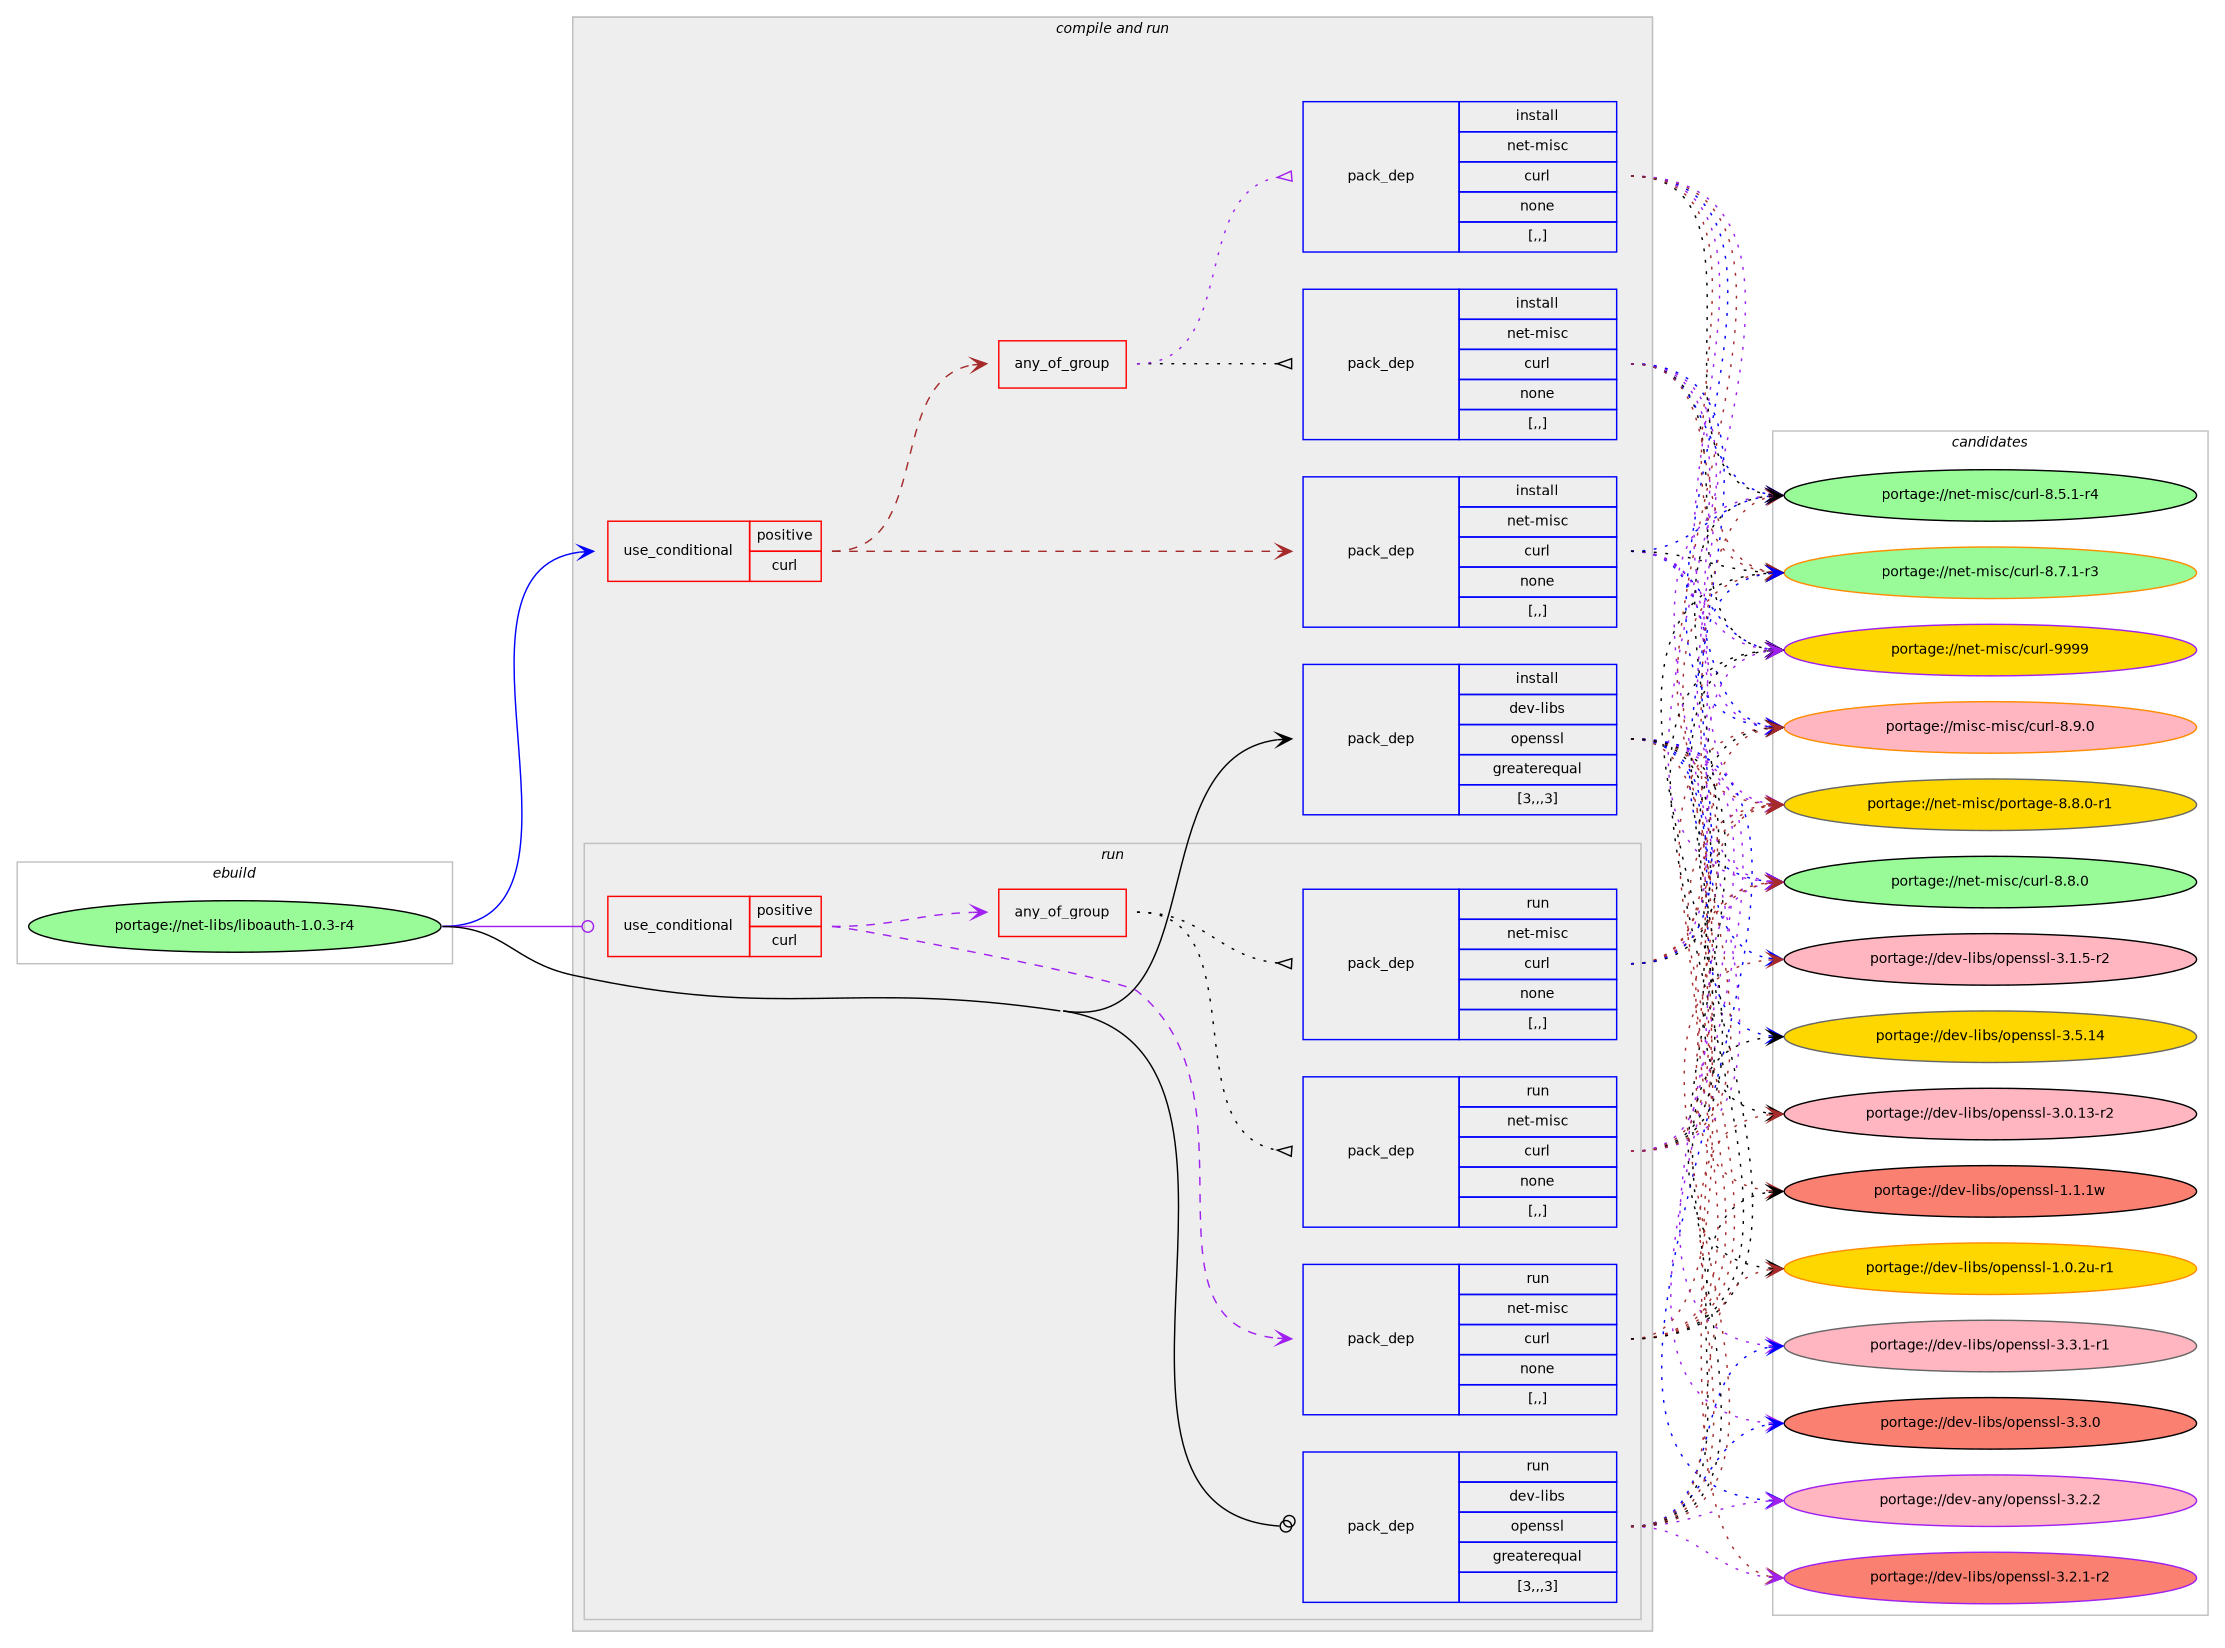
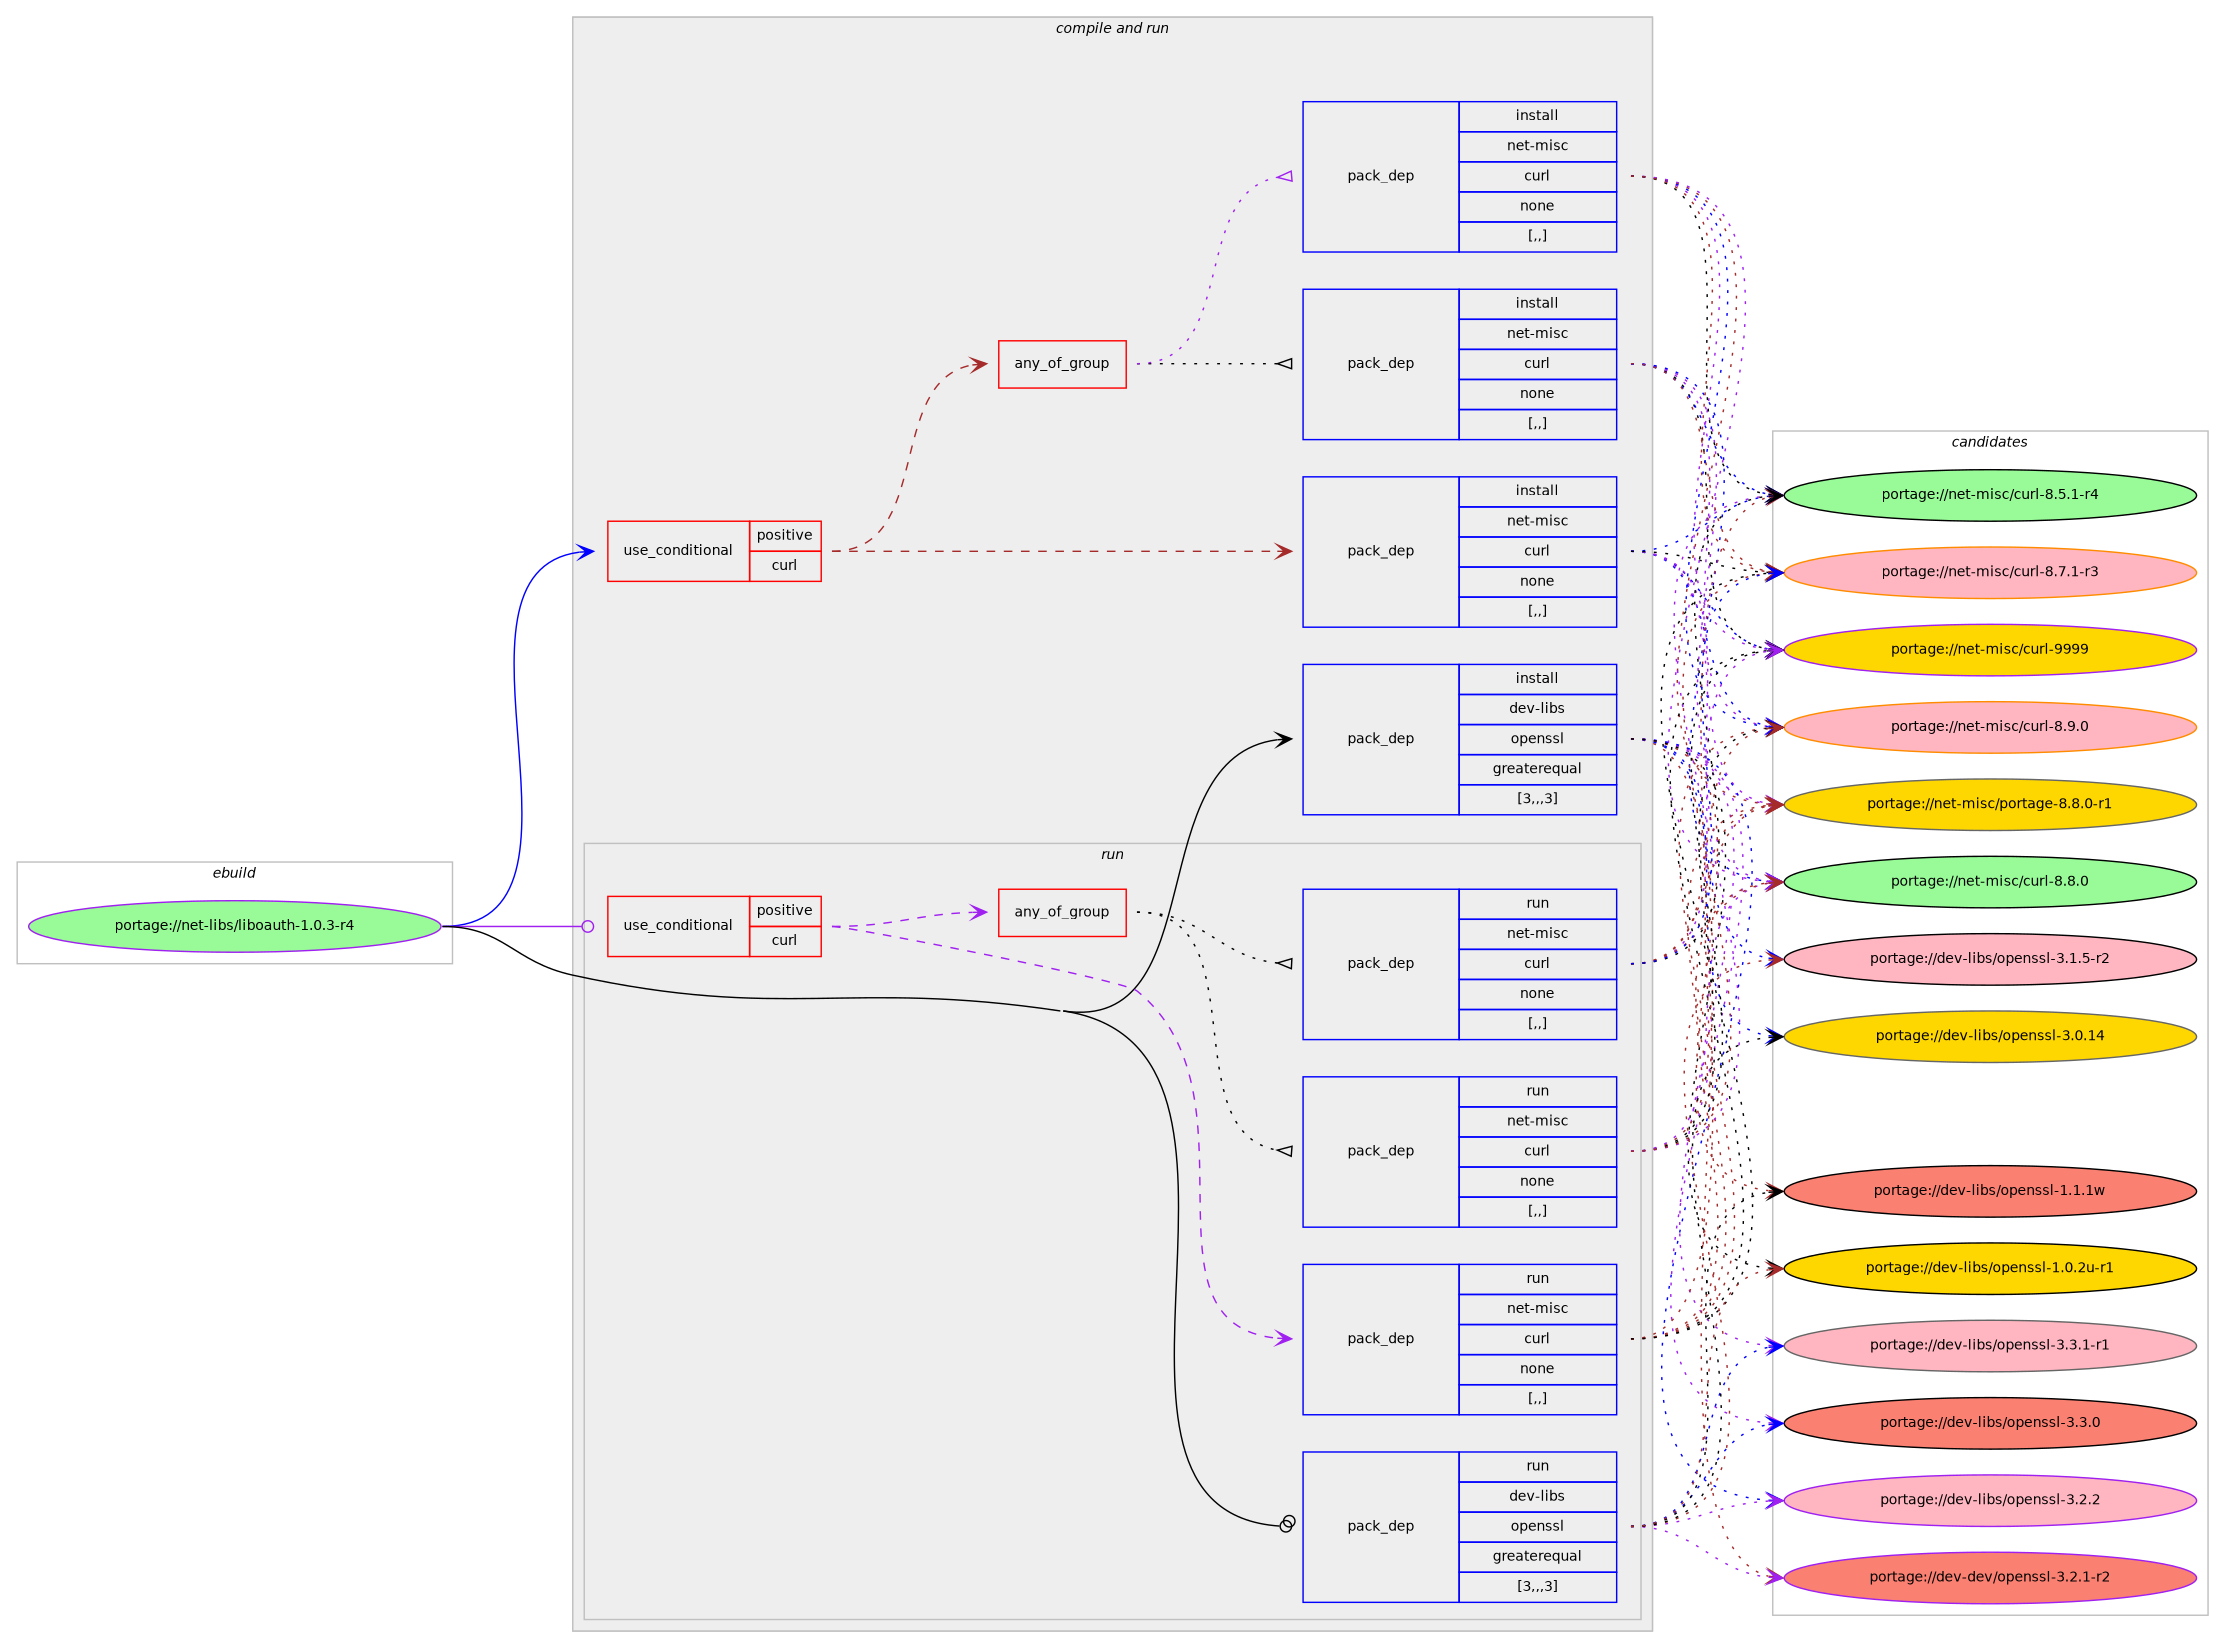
node "portage://net-misc/curl-8.7.1-r3": fillcolor palegreen -> lightpink
node "portage://misc-misc/curl-8.9.0": label "portage://misc-misc/curl-8.9.0" -> "portage://net-misc/curl-8.9.0"
node "portage://net-libs/liboauth-1.0.3-r4": color black -> purple
node "portage://dev-libs/openssl-3.5.14": label "portage://dev-libs/openssl-3.5.14" -> "portage://dev-libs/openssl-3.0.14"
node "portage://dev-libs/openssl-3.0.13-r2": removed
node "portage://dev-libs/openssl-1.0.2u-r1": color darkorange -> black
node "portage://dev-any/openssl-3.2.2": label "portage://dev-any/openssl-3.2.2" -> "portage://dev-libs/openssl-3.2.2"
node "portage://dev-libs/openssl-3.2.1-r2": label "portage://dev-libs/openssl-3.2.1-r2" -> "portage://dev-dev/openssl-3.2.1-r2"
